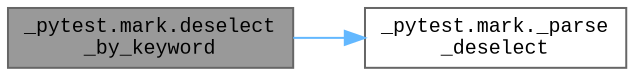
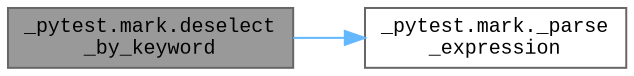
node "_pytest.mark._parse _deselect": label "_pytest.mark._parse _deselect" -> "_pytest.mark._parse _expression"
